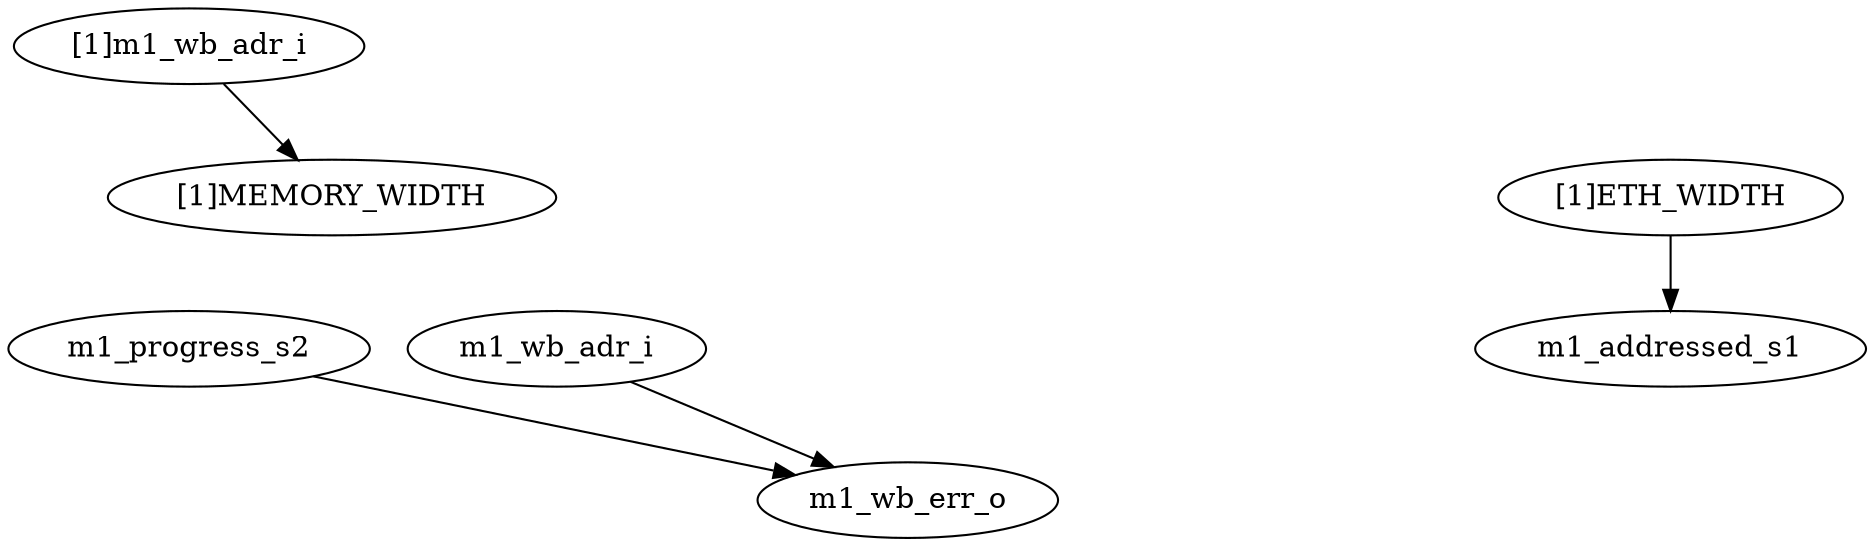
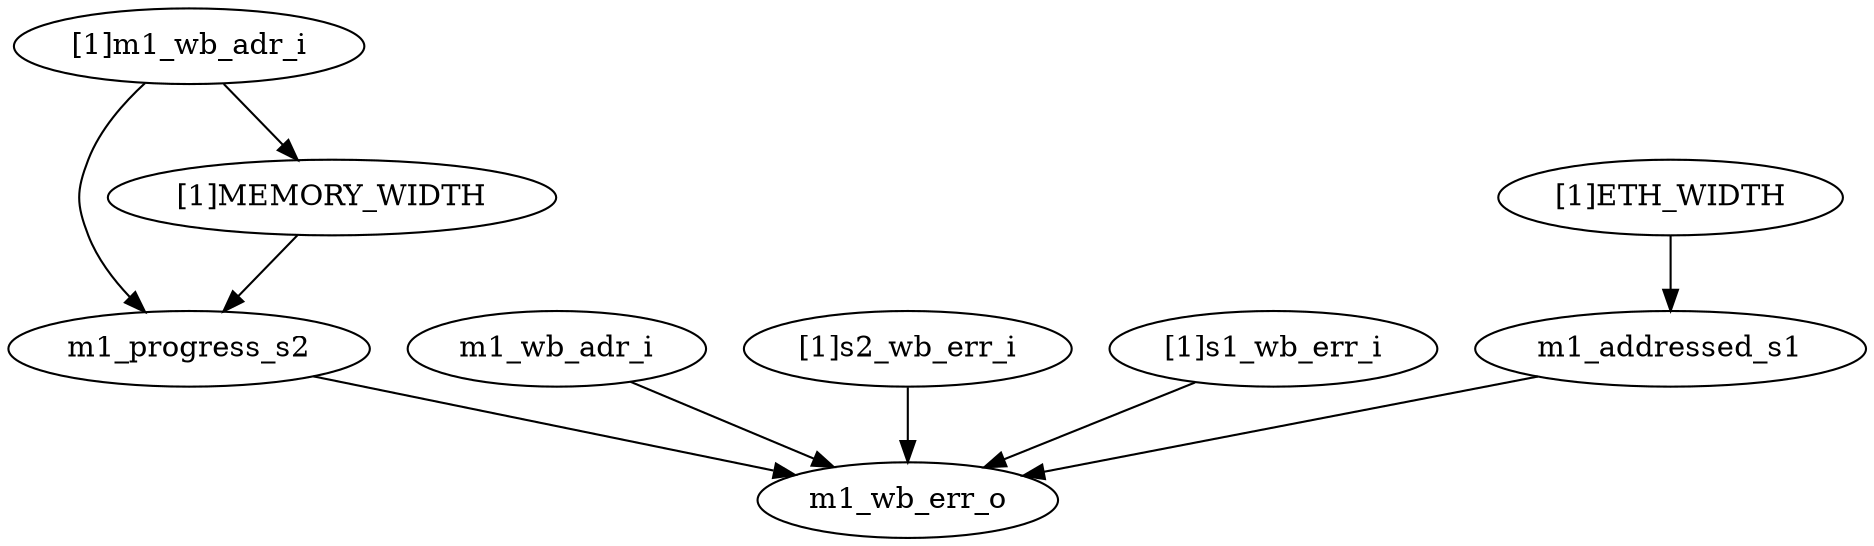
edge "[1]m1_wb_adr_i" -> "m1_progress_s2": added
edge "[1]MEMORY_WIDTH" -> "m1_progress_s2": added
node "[1]s2_wb_err_i": added
node "[1]s1_wb_err_i": added
edge "m1_addressed_s1" -> "m1_wb_err_o": added
